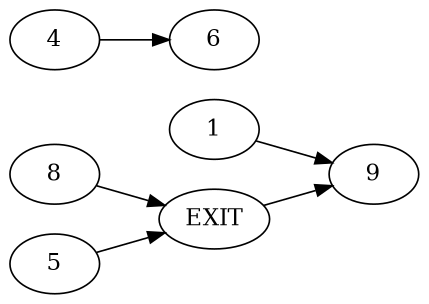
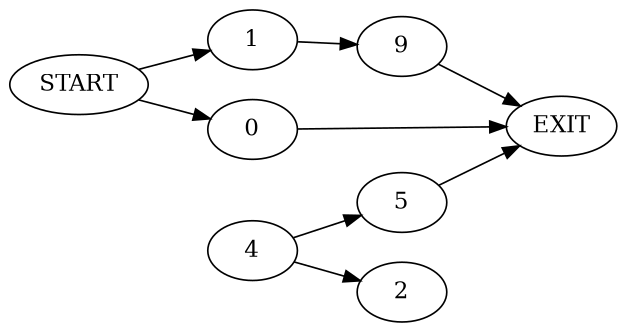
node "6": label "6" -> "2"
node "START": added
node "8": label "8" -> "0"
edge "EXIT" -> "9": reversed
edge "4" -> "5": added
